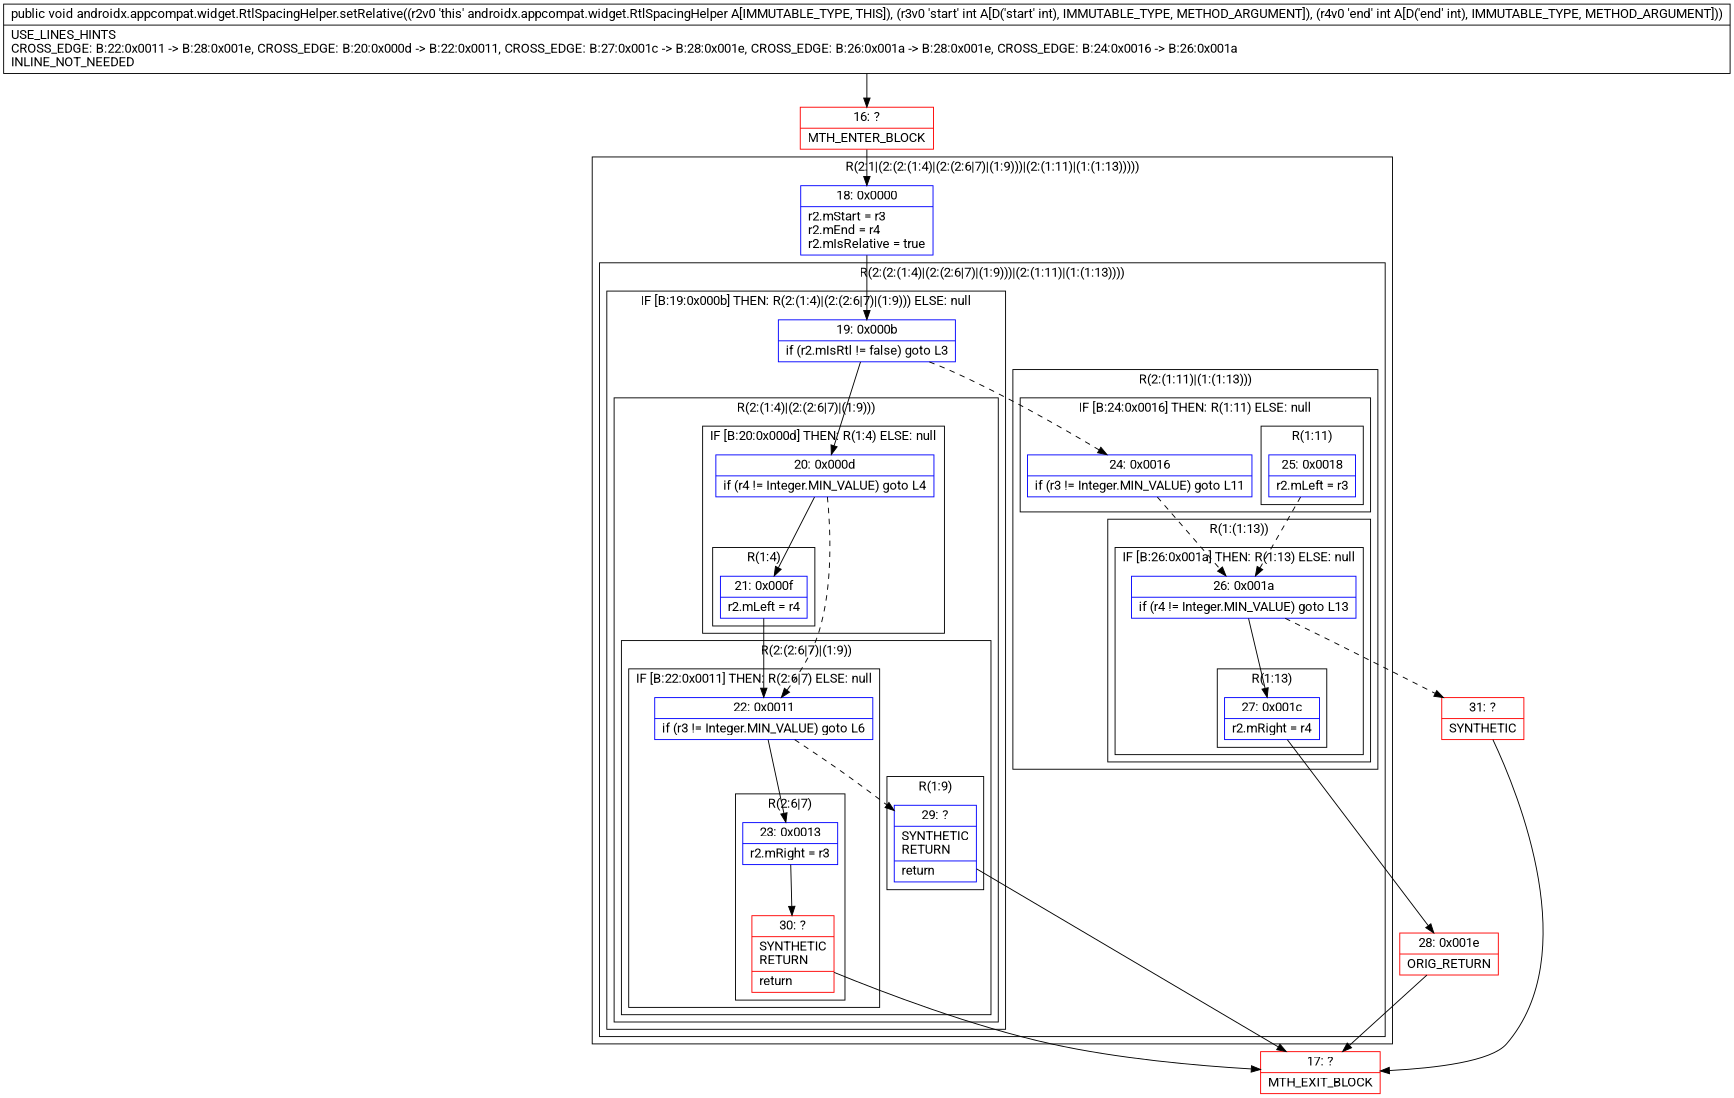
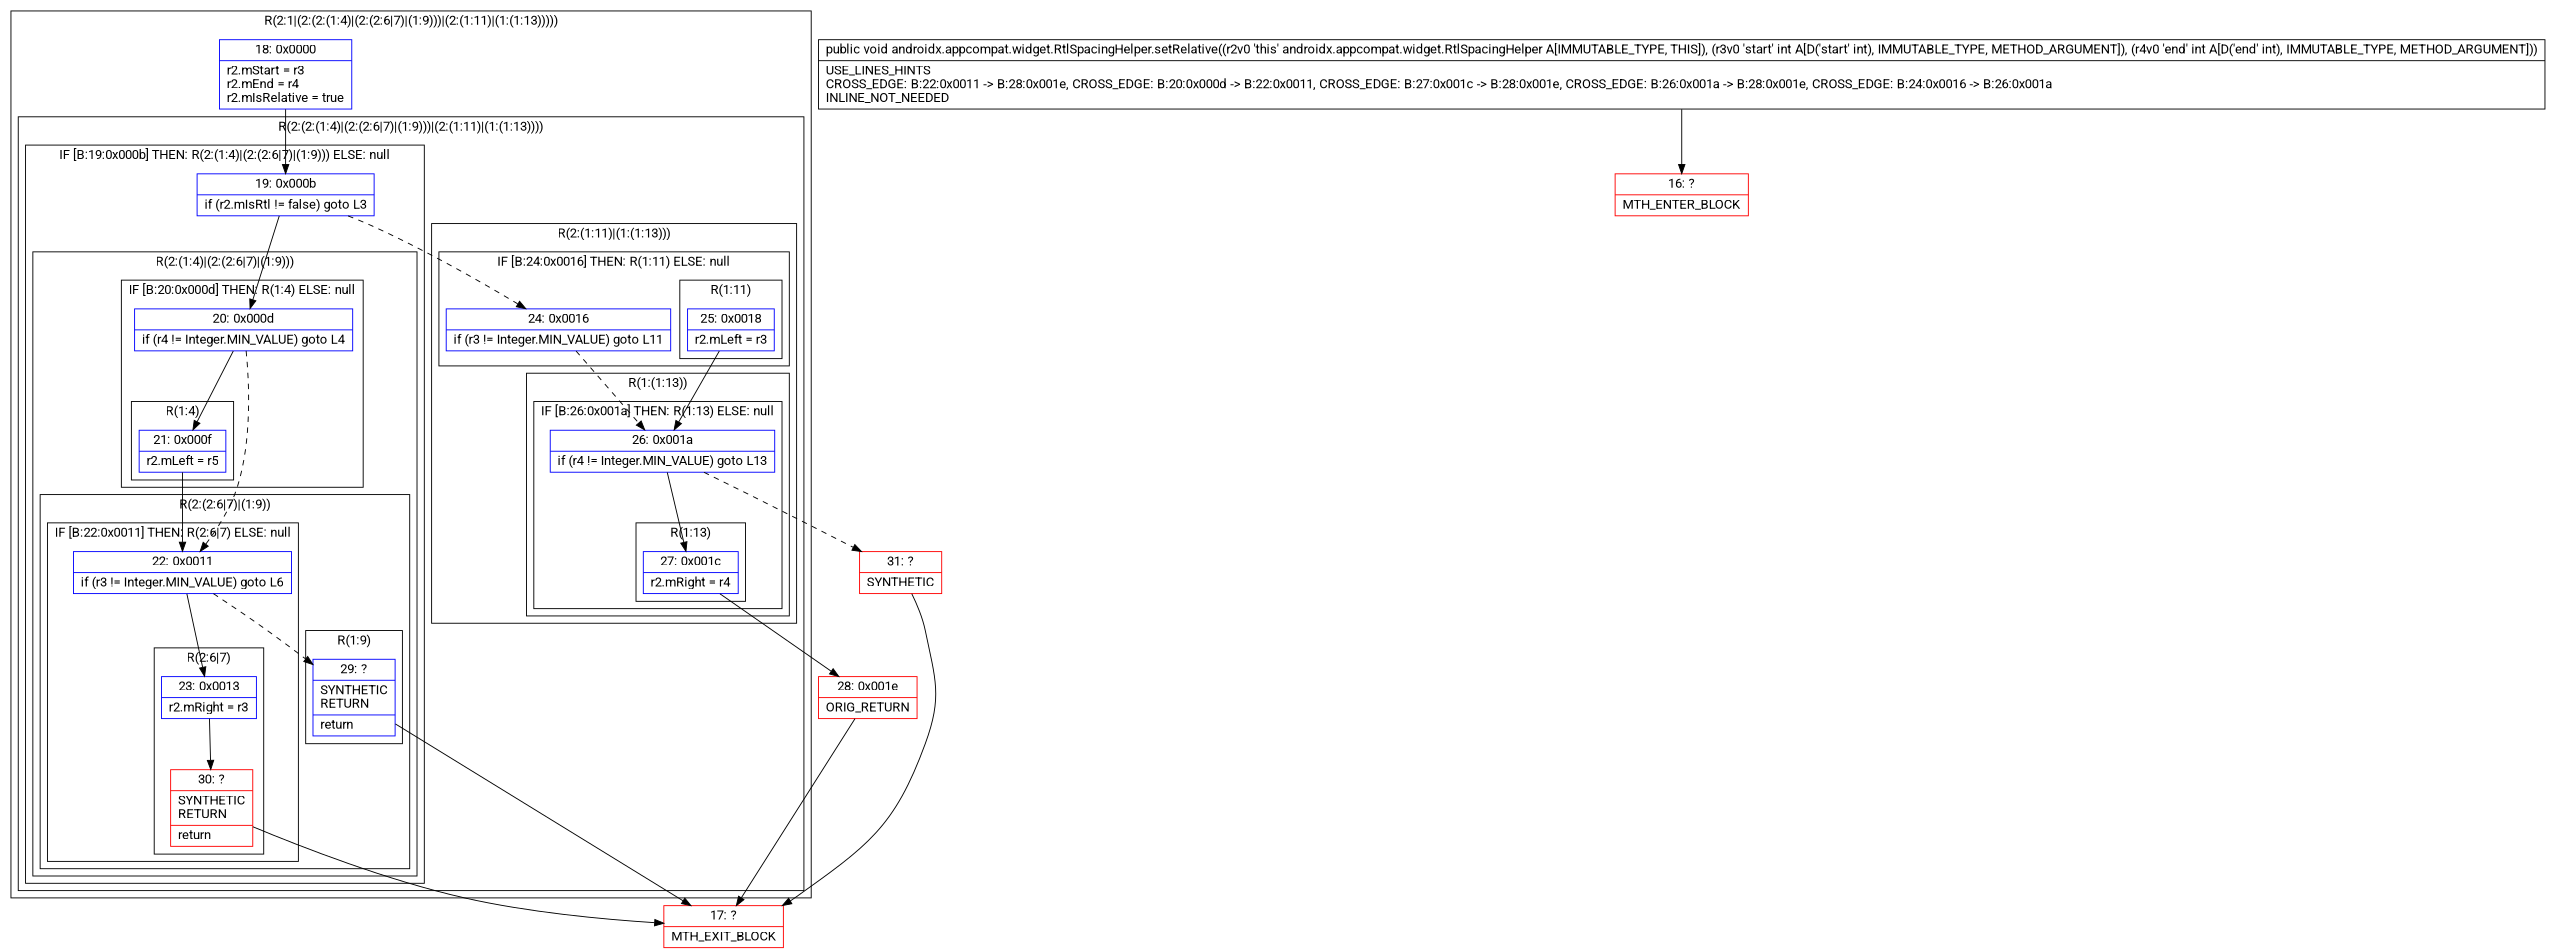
edge "16: ?" -> "18: 0x0000": removed
edge "25: 0x0018" -> "26: 0x001a": style dashed -> solid
node "21: 0x000f": text "r2.mLeft = r4" -> "r2.mLeft = r5"
